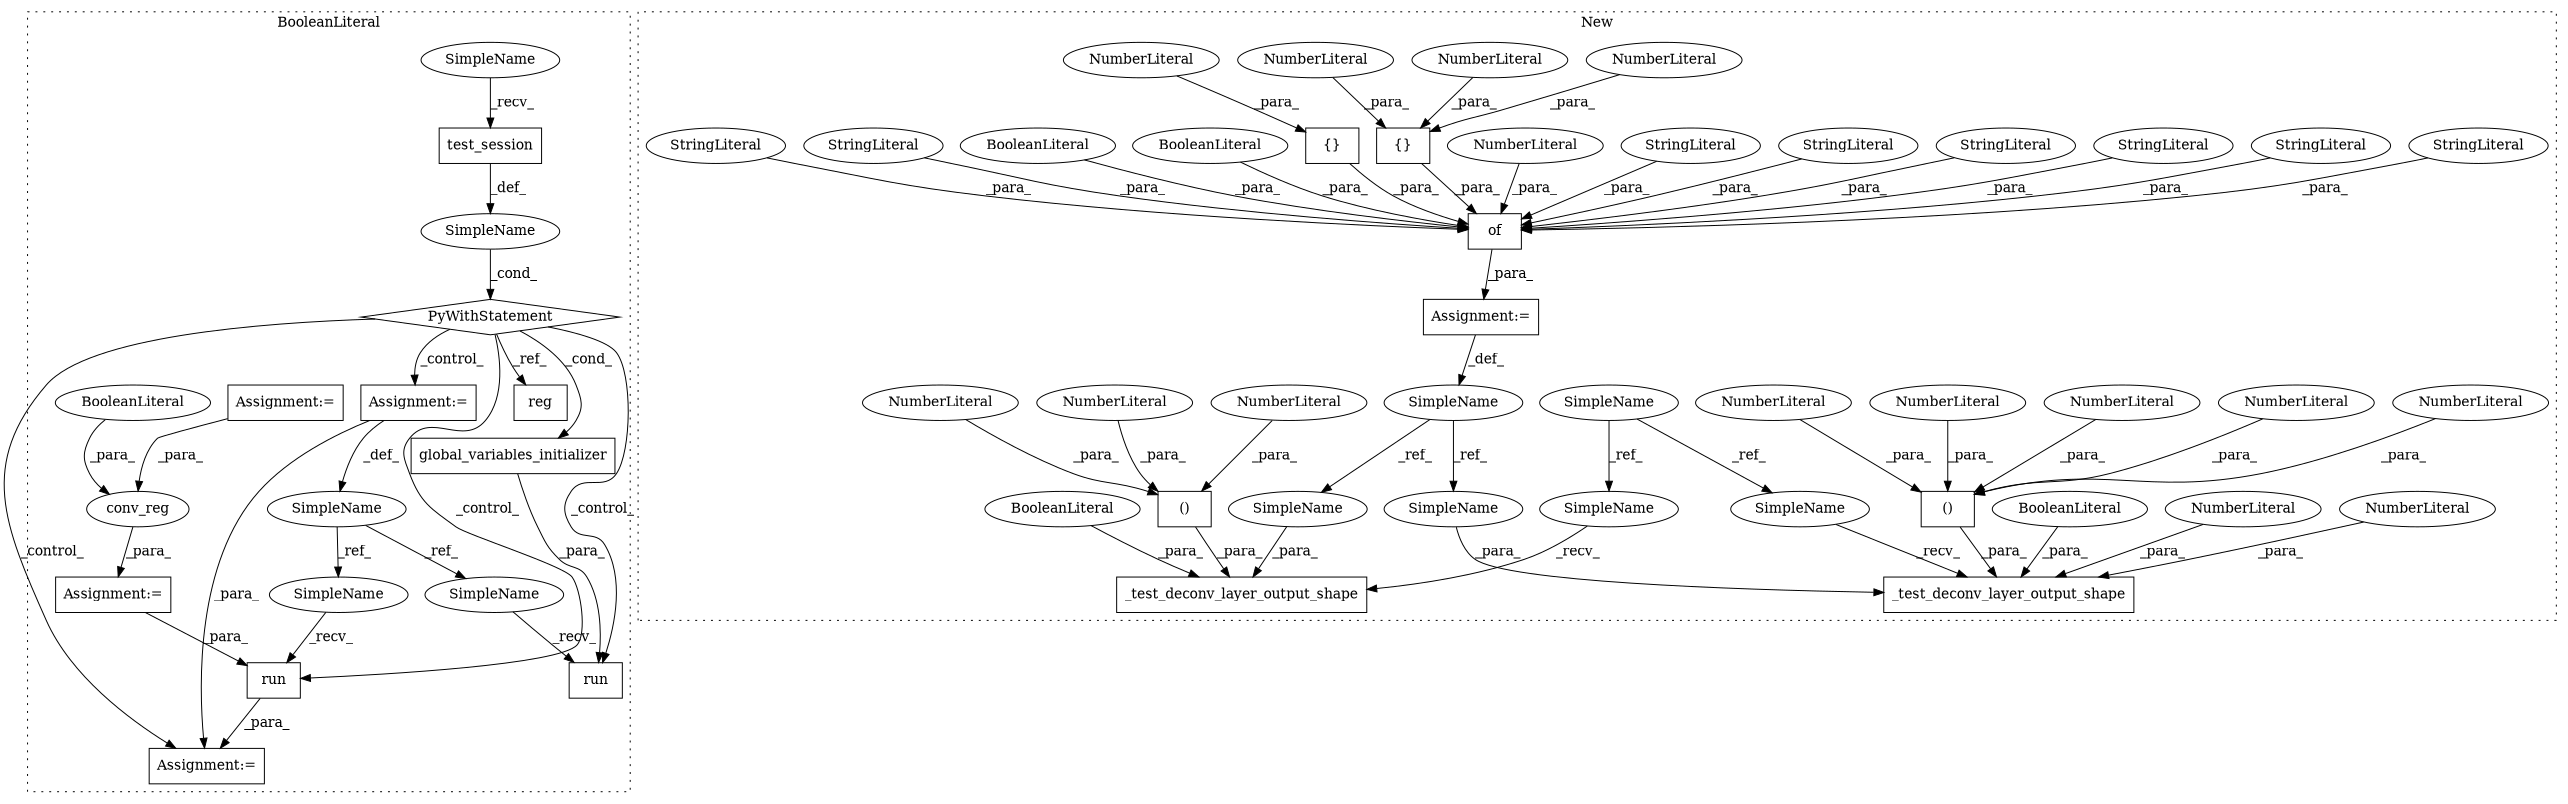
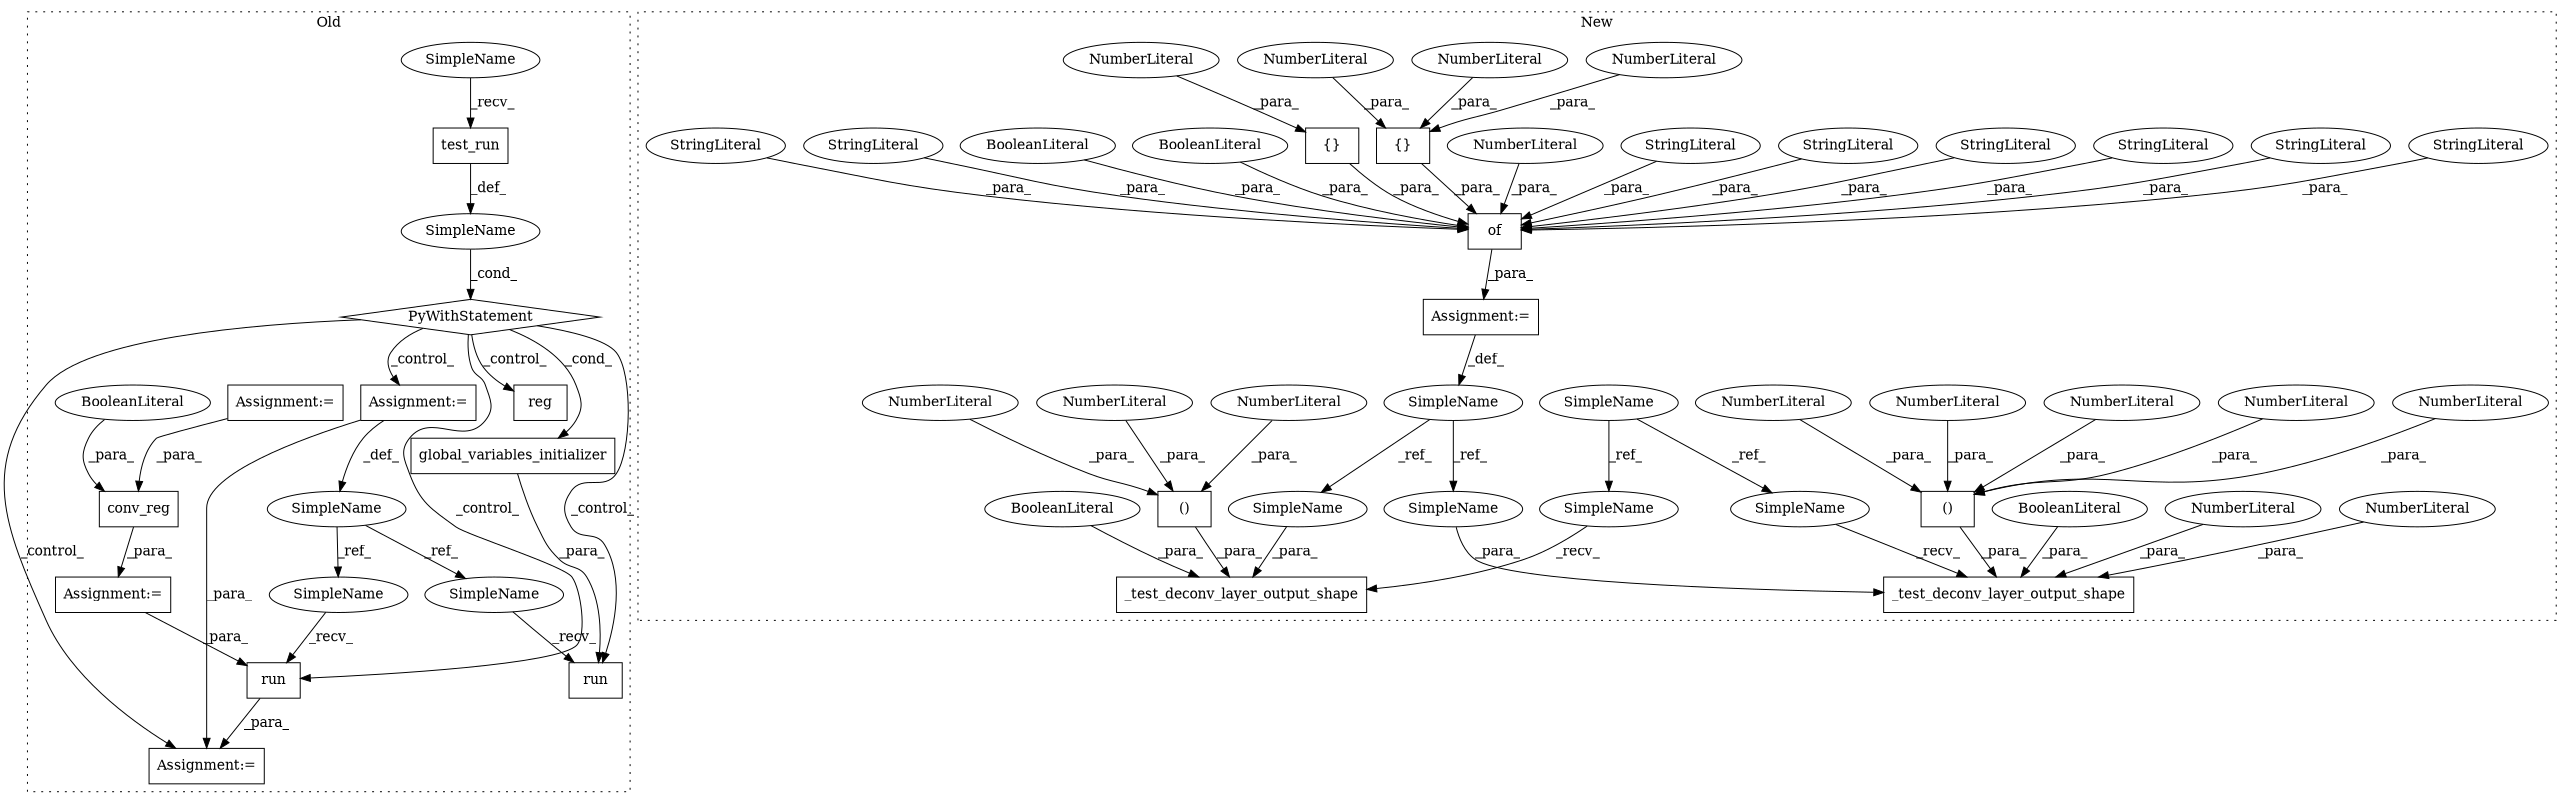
cluster "BooleanLiteral": label "BooleanLiteral" -> "Old"
node "test_session": label "test_session" -> "test_run"
edge "PyWithStatement" -> "reg": label "_ref_" -> "_control_"
node "conv_reg": shape ellipse -> box
